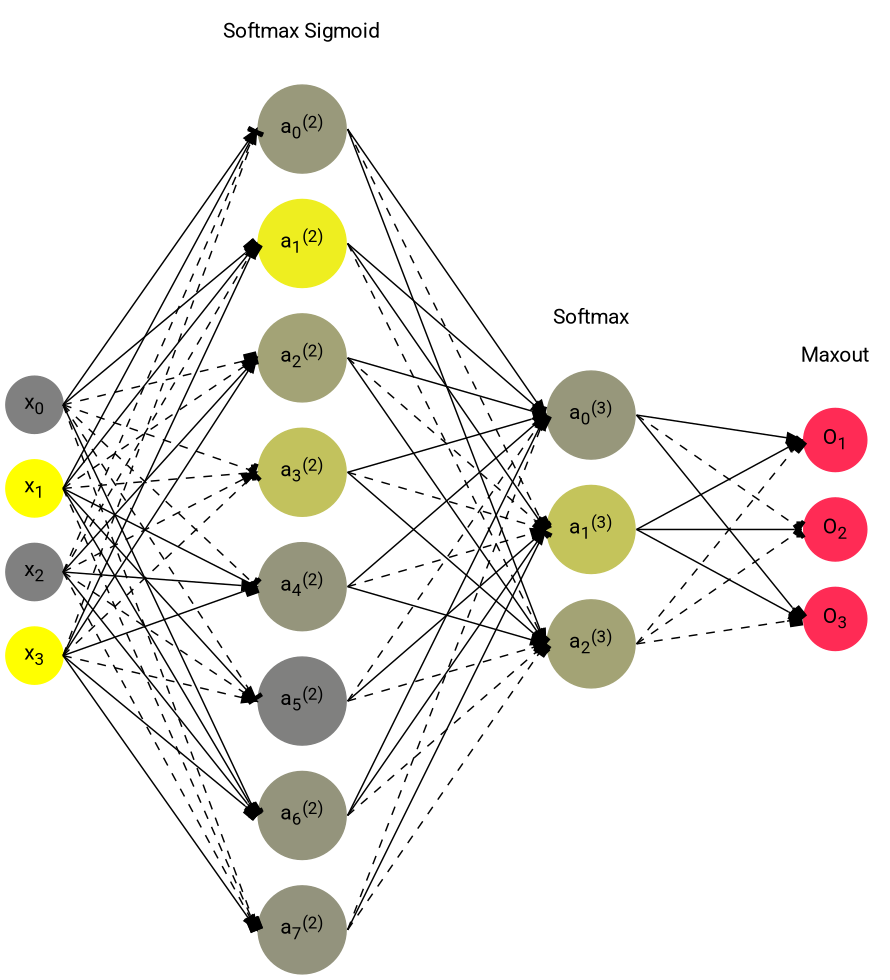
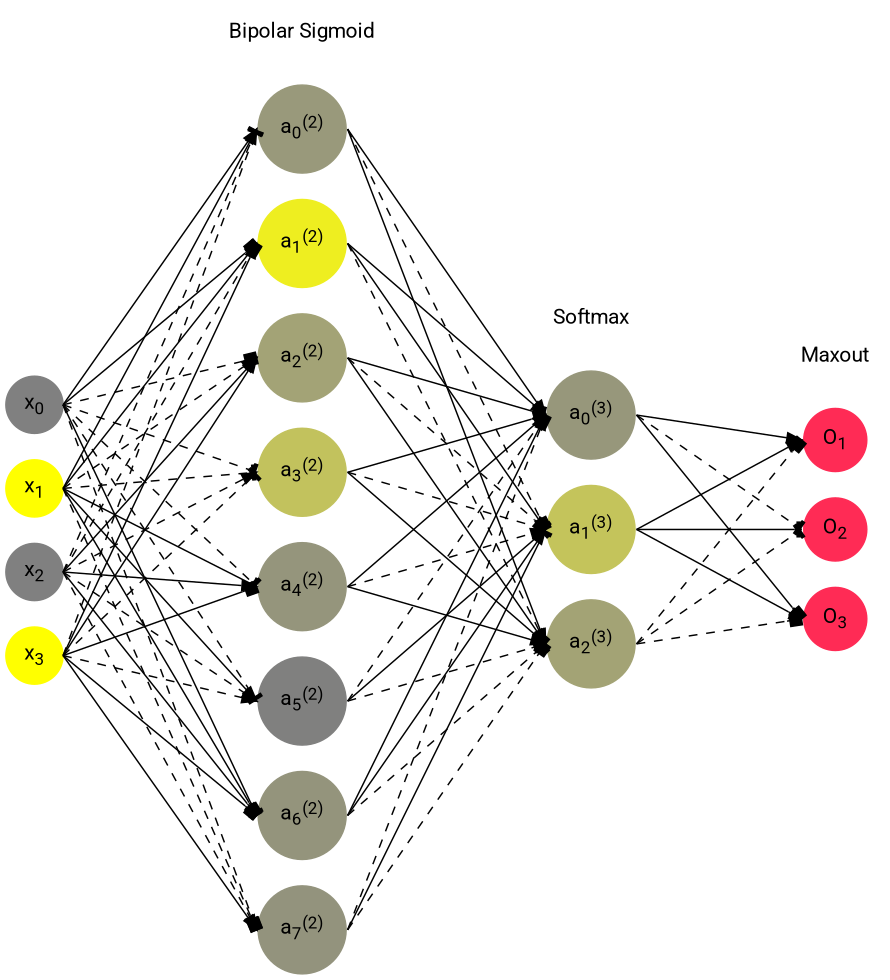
node "Softmax Sigmoid": label "Softmax Sigmoid" -> "Bipolar Sigmoid"
